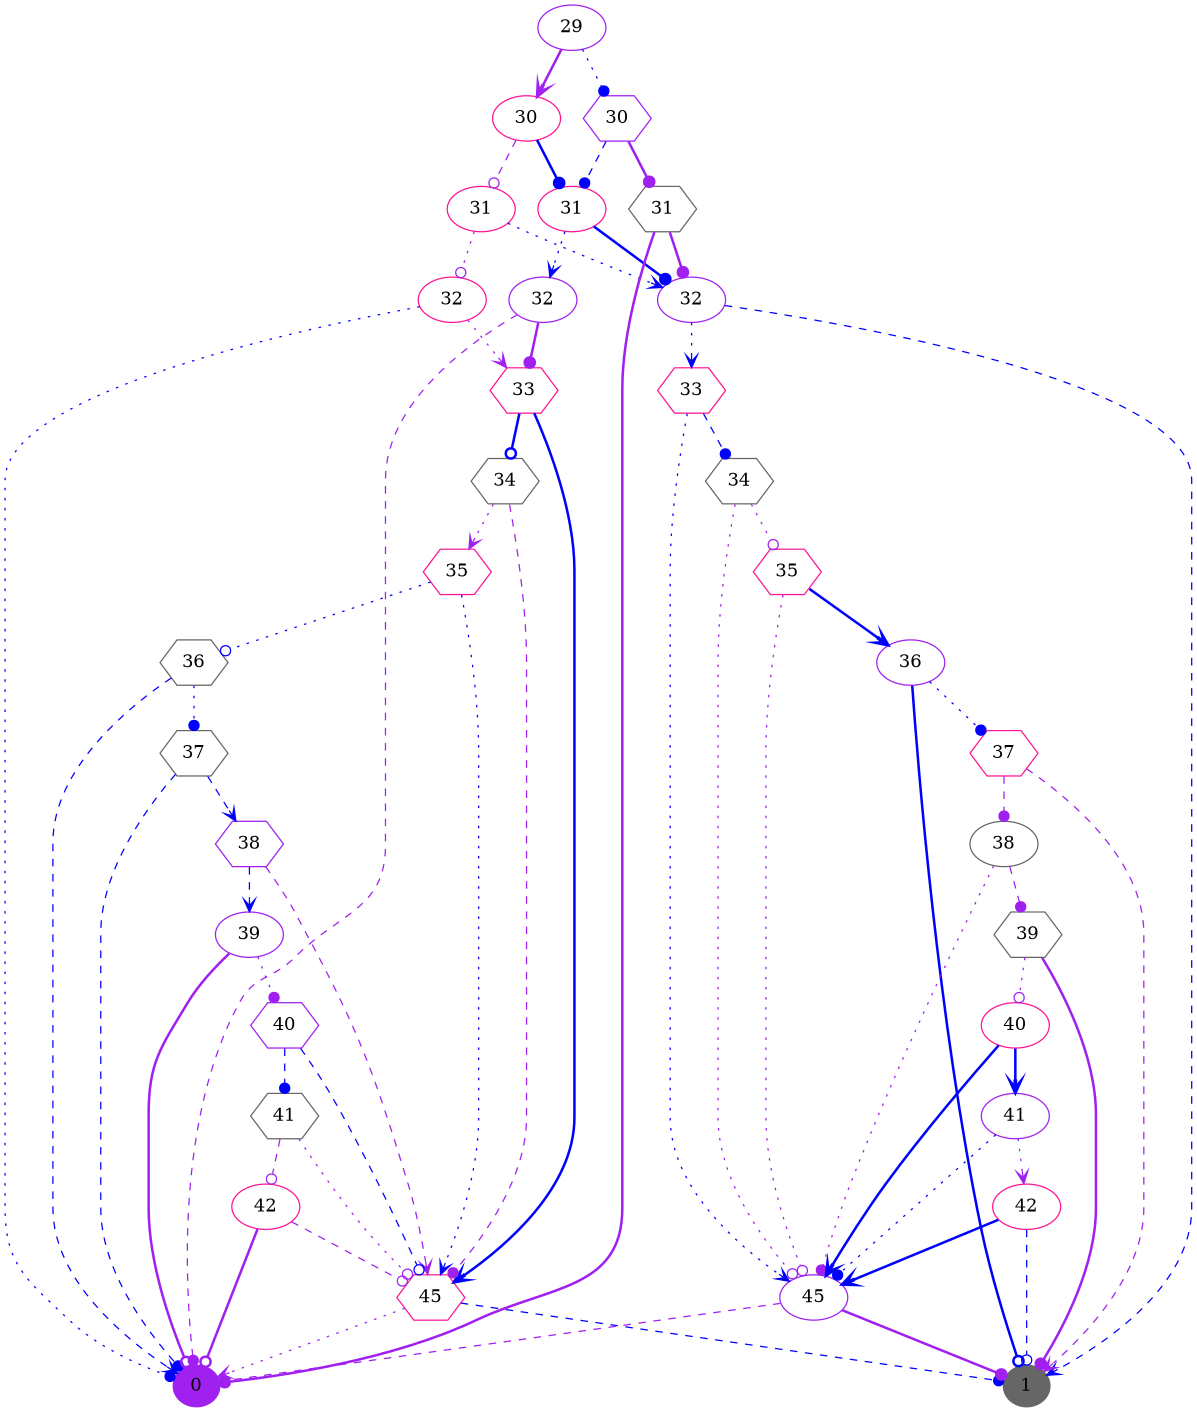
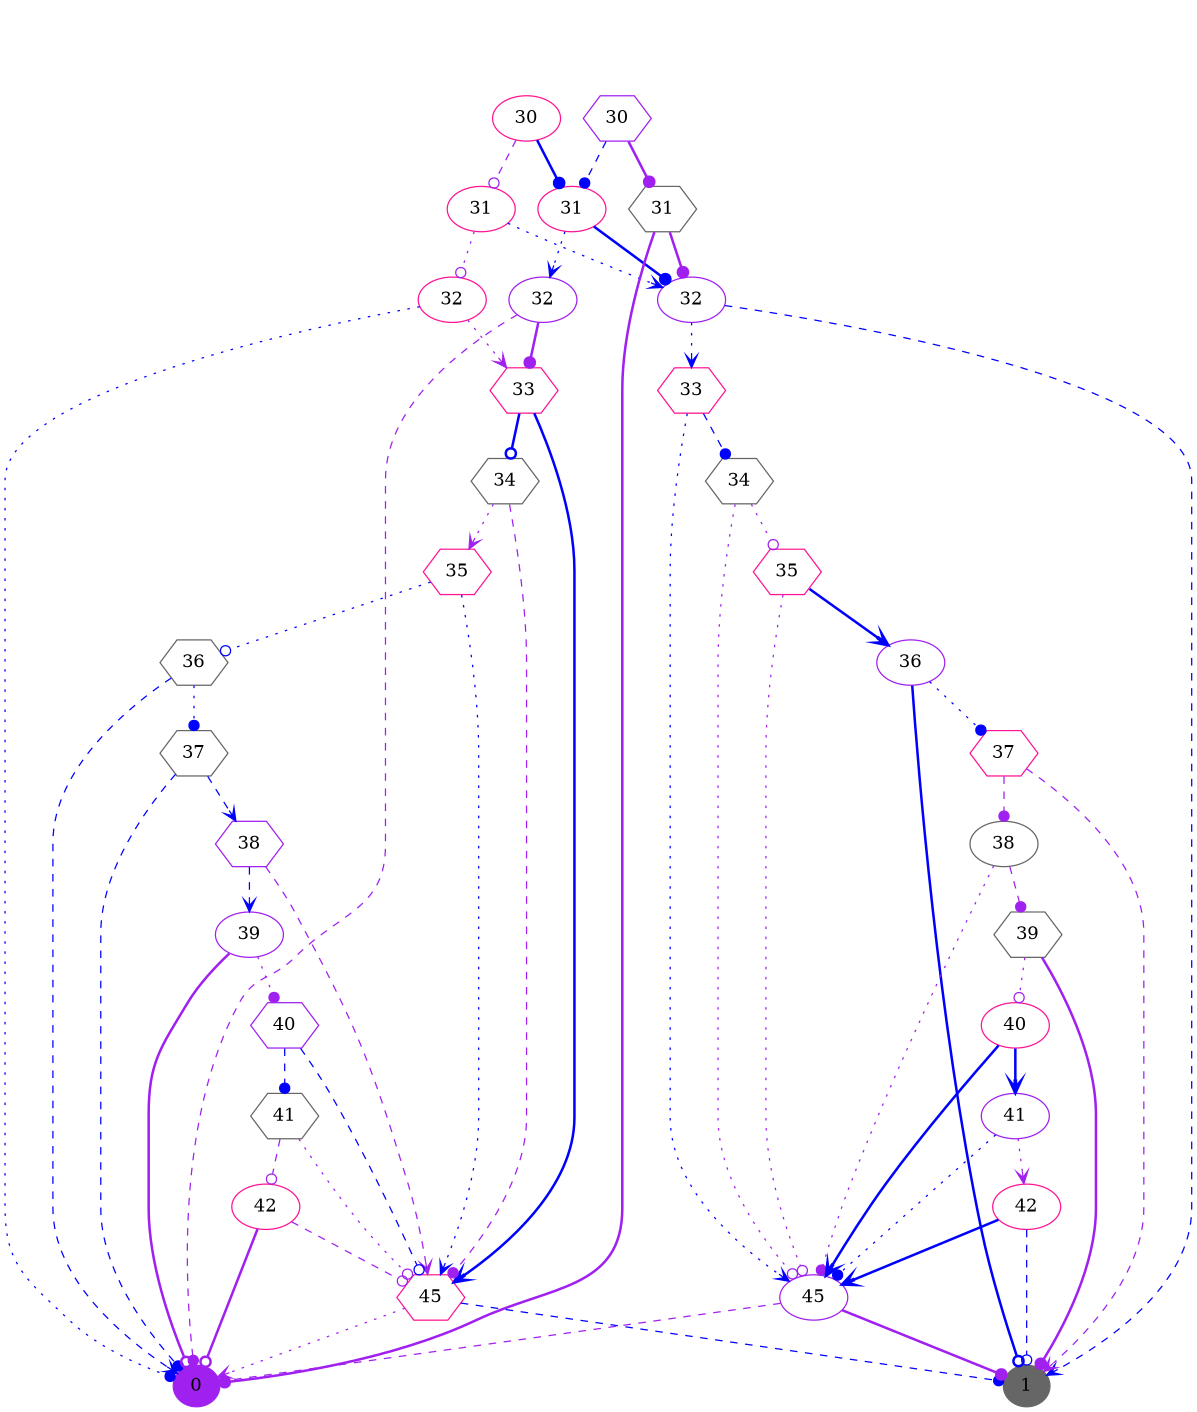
node "29": removed
